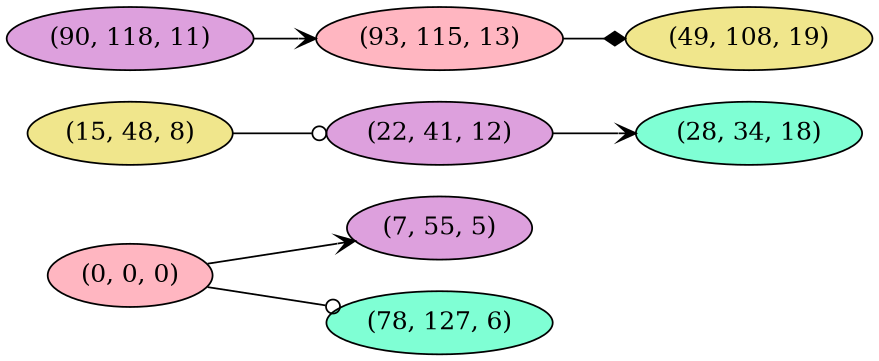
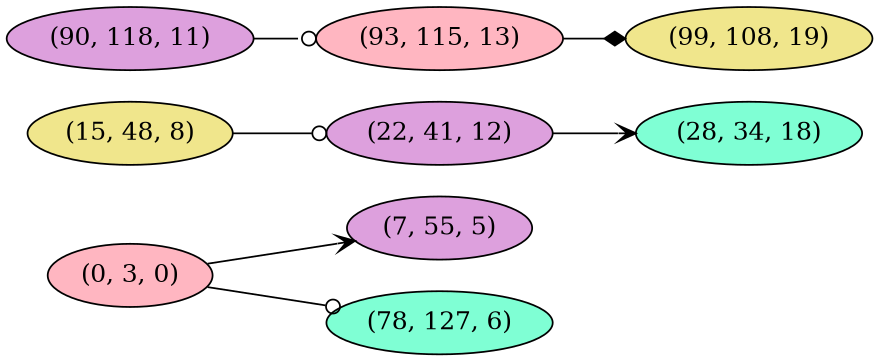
edge "(90, 118, 11)" -> "(93, 115, 13)": arrowhead vee -> odot
node "(49, 108, 19)": label "(49, 108, 19)" -> "(99, 108, 19)"
node "(0, 0, 0)": label "(0, 0, 0)" -> "(0, 3, 0)"
